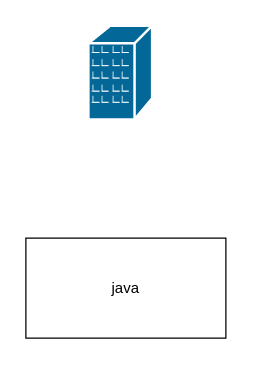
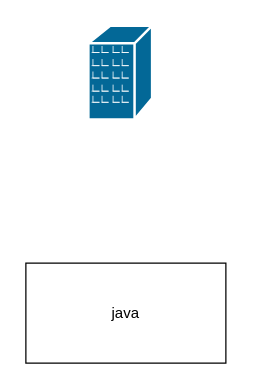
node "java": moved (126, 288) -> (126, 313)
